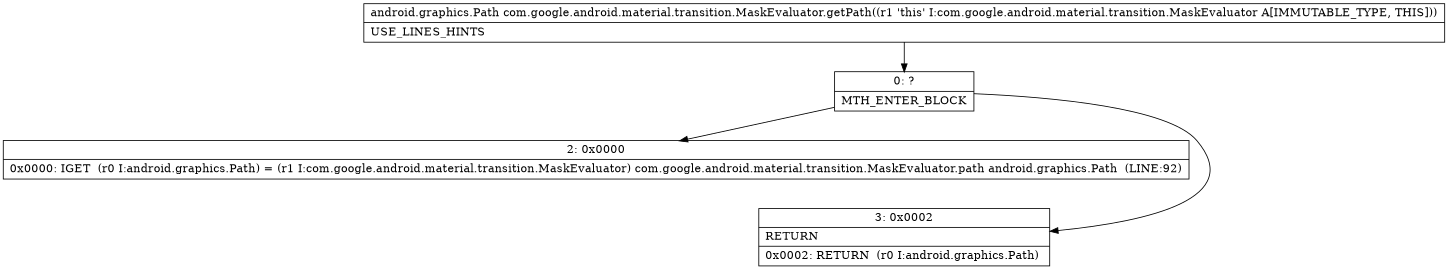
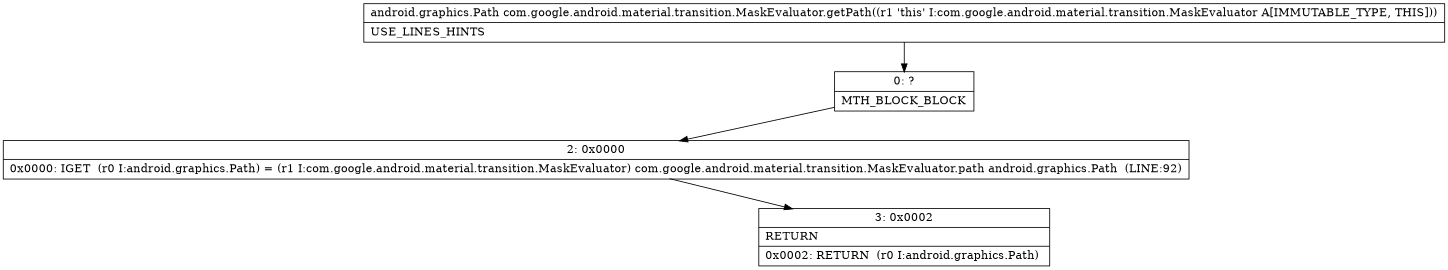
node "0: ?": text "MTH_ENTER_BLOCK" -> "MTH_BLOCK_BLOCK"
edge "0: ?" -> "3: 0x0002": now "2: 0x0000" -> "3: 0x0002"
